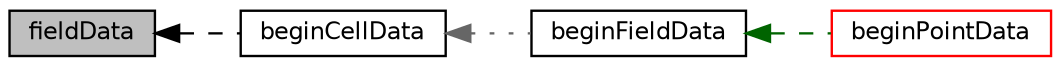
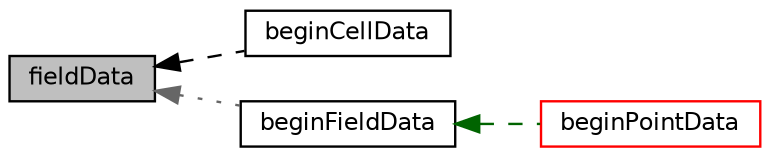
edge "beginFieldData" -> "beginCellData": now "beginFieldData" -> "fieldData"
